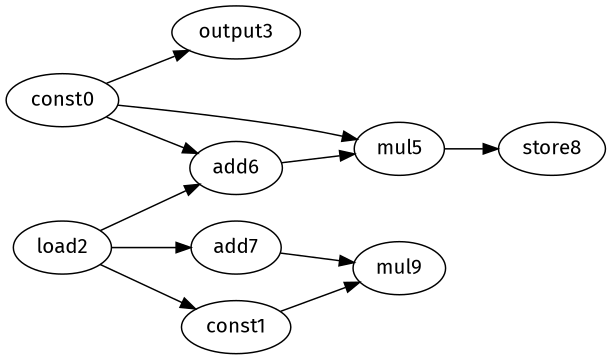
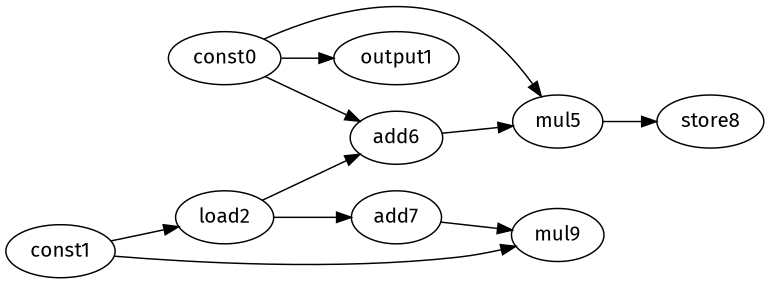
node "output3": label "output3" -> "output1"
edge "load2" -> "const1": reversed
